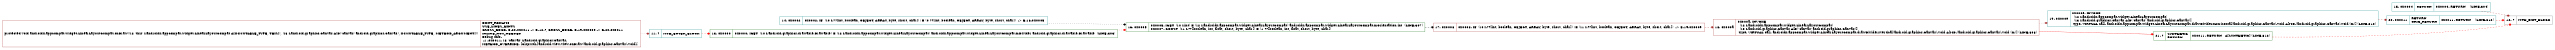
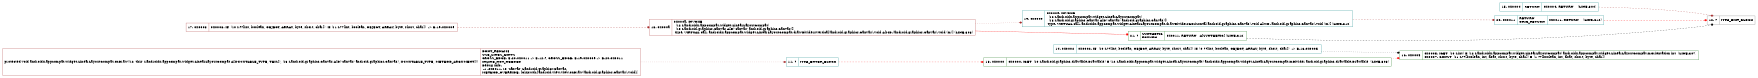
edge "16: 0x0005" -> "17: 0x0008": removed
edge "18: 0x000a" -> "21: ?": arrowhead diamond -> dot
edge "21: ?" -> "12: ?": color red -> black
